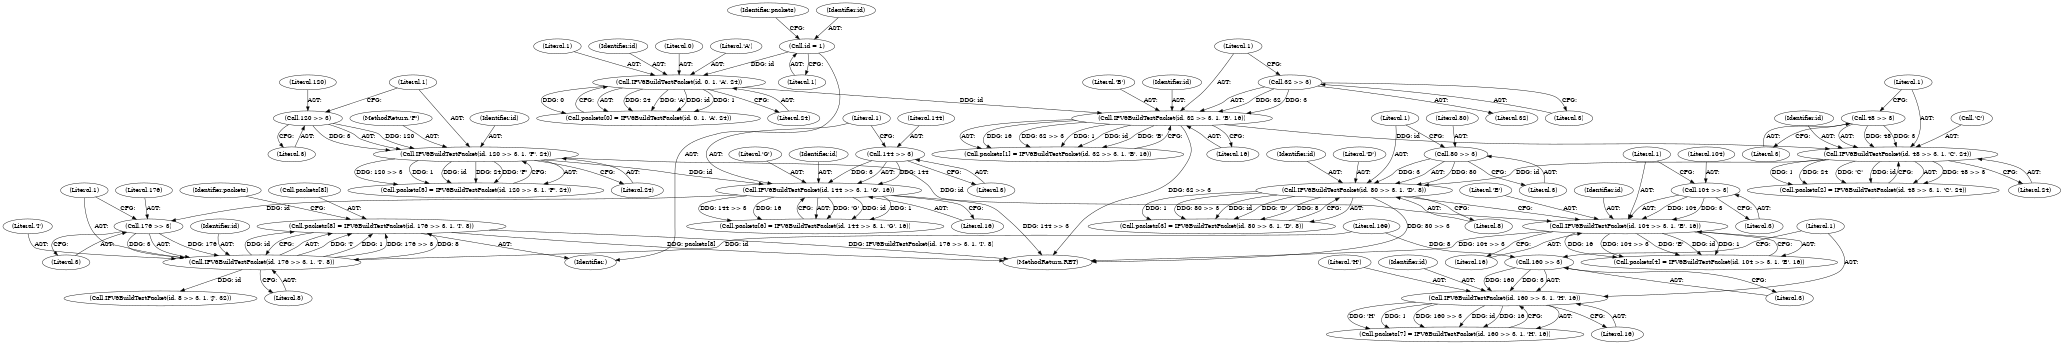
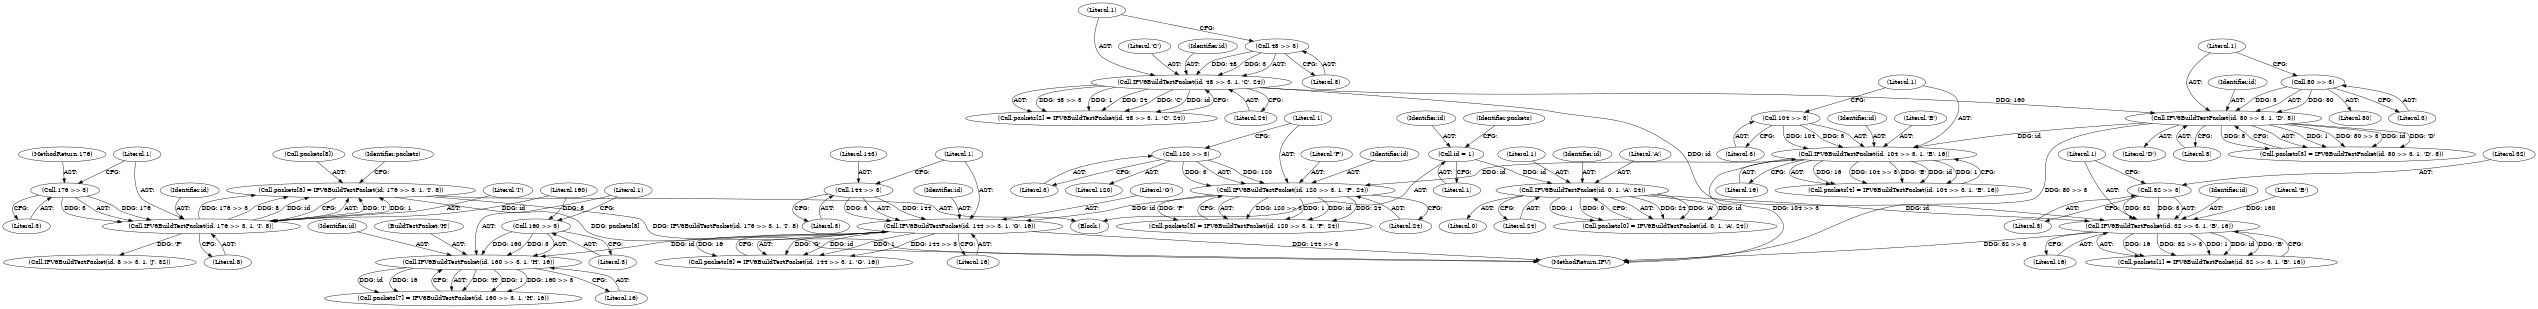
edge "(Literal,0)" -> "(Call,IPV6BuildTestPacket(id, 0, 1, 'A', 24))": reversed
edge "(Literal,120)" -> "(Call,120 >> 3)": reversed
edge "(Call,32 >> 3)" -> "(Literal,32)": reversed
edge "(Literal,'B')" -> "(Call,IPV6BuildTestPacket(id, 32 >> 3, 1, 'B', 16))": label "AST: " -> "DDG: 160"
node "(MethodReturn,'F')": label "(MethodReturn,'F')" -> "(Literal,'F')"
node "(Literal,144)": label "(Literal,144)" -> "(Literal,143)"
node "(Call,'C')": label "(Call,'C')" -> "(Literal,'C')"
edge "(Literal,80)" -> "(Call,80 >> 3)": reversed
edge "(Call,IPV6BuildTestPacket(id, 32 >> 3, 1, 'B', 16))" -> "(Call,IPV6BuildTestPacket(id, 48 >> 3, 1, 'C', 24))": reversed
node "(Literal,104)": removed
edge "(Literal,'D')" -> "(Call,IPV6BuildTestPacket(id, 80 >> 3, 1, 'D', 8))": reversed
edge "(Call,IPV6BuildTestPacket(id, 48 >> 3, 1, 'C', 24))" -> "(Call,IPV6BuildTestPacket(id, 80 >> 3, 1, 'D', 8))": label "DDG: id" -> "DDG: 160"
node "(Literal,176)": label "(Literal,176)" -> "(MethodReturn,176)"
edge "(Call,IPV6BuildTestPacket(id, 144 >> 3, 1, 'G', 16))" -> "(Call,176 >> 3)": now "(Call,IPV6BuildTestPacket(id, 144 >> 3, 1, 'G', 16))" -> "(Call,IPV6BuildTestPacket(id, 160 >> 3, 1, 'H', 16))"
edge "(Call,IPV6BuildTestPacket(id, 120 >> 3, 1, 'F', 24))" -> "(Call,IPV6BuildTestPacket(id, 104 >> 3, 1, 'E', 16))": reversed
edge "(Call,IPV6BuildTestPacket(id, 80 >> 3, 1, 'D', 8))" -> "(Call,IPV6BuildTestPacket(id, 104 >> 3, 1, 'E', 16))": label "CFG: " -> "DDG: id"
node "(Literal,169)": label "(Literal,169)" -> "(Literal,160)"
node "(Identifier,)": label "(Identifier,)" -> "(Block,)"
node "(MethodReturn,RET)": label "(MethodReturn,RET)" -> "(MethodReturn,IPV)"
node "(Literal,'H')": label "(Literal,'H')" -> "(BuildTestPacket,'H')"
edge "(Call,IPV6BuildTestPacket(id, 176 >> 3, 1, 'I', 8))" -> "(Call,IPV6BuildTestPacket(id, 8 >> 3, 1, 'J', 32))": label "DDG: id" -> "DDG: 'F'"
